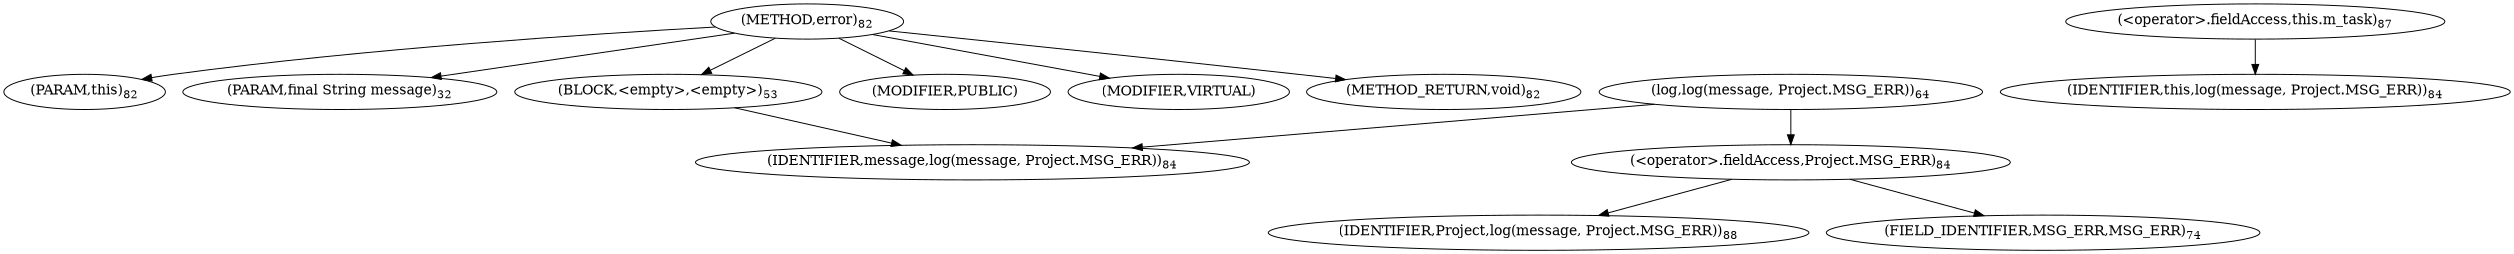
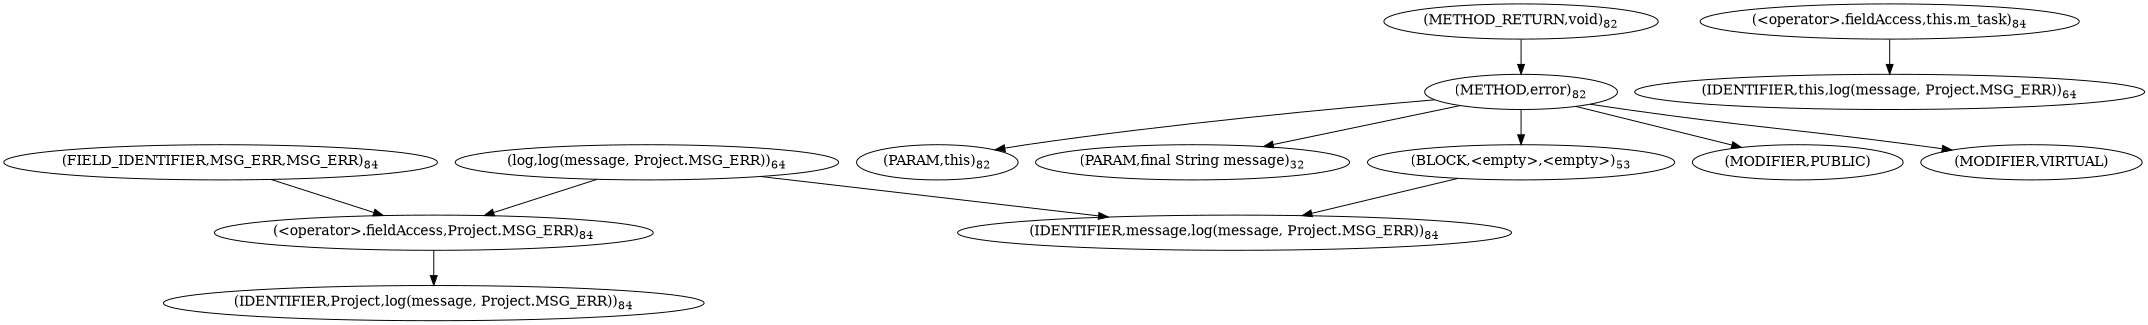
node "(<operator>.fieldAccess,this.m_task)": text "87" -> "84"
edge "(METHOD,error)" -> "(METHOD_RETURN,void)": reversed
node "(IDENTIFIER,this,log(message, Project.MSG_ERR))": text "84" -> "64"
edge "(<operator>.fieldAccess,Project.MSG_ERR)" -> "(FIELD_IDENTIFIER,MSG_ERR,MSG_ERR)": reversed
node "(IDENTIFIER,Project,log(message, Project.MSG_ERR))": text "88" -> "84"
node "(FIELD_IDENTIFIER,MSG_ERR,MSG_ERR)": text "74" -> "84"
